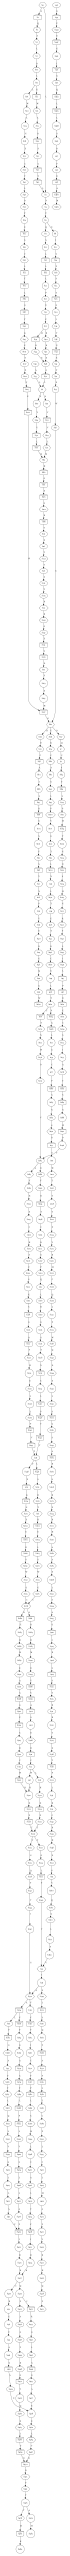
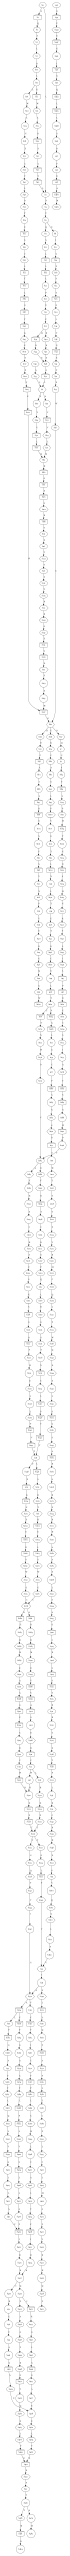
node "S466": shape cylinder -> ellipse
